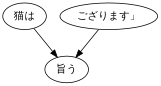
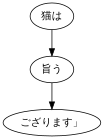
edge "ござります」" -> "旨う": reversed
